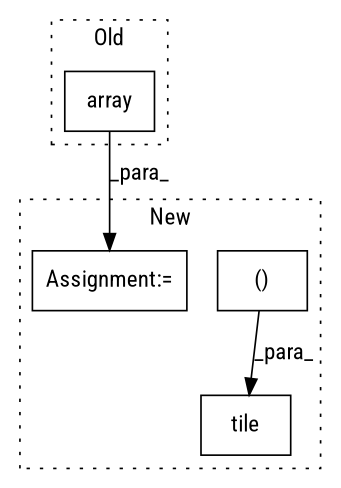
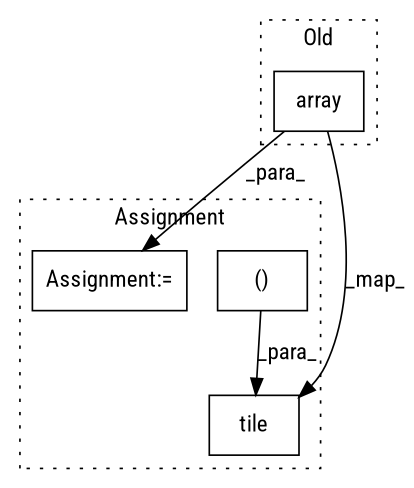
cluster "New": label "New" -> "Assignment"
edge "array" -> "tile": added, label "_map_"
